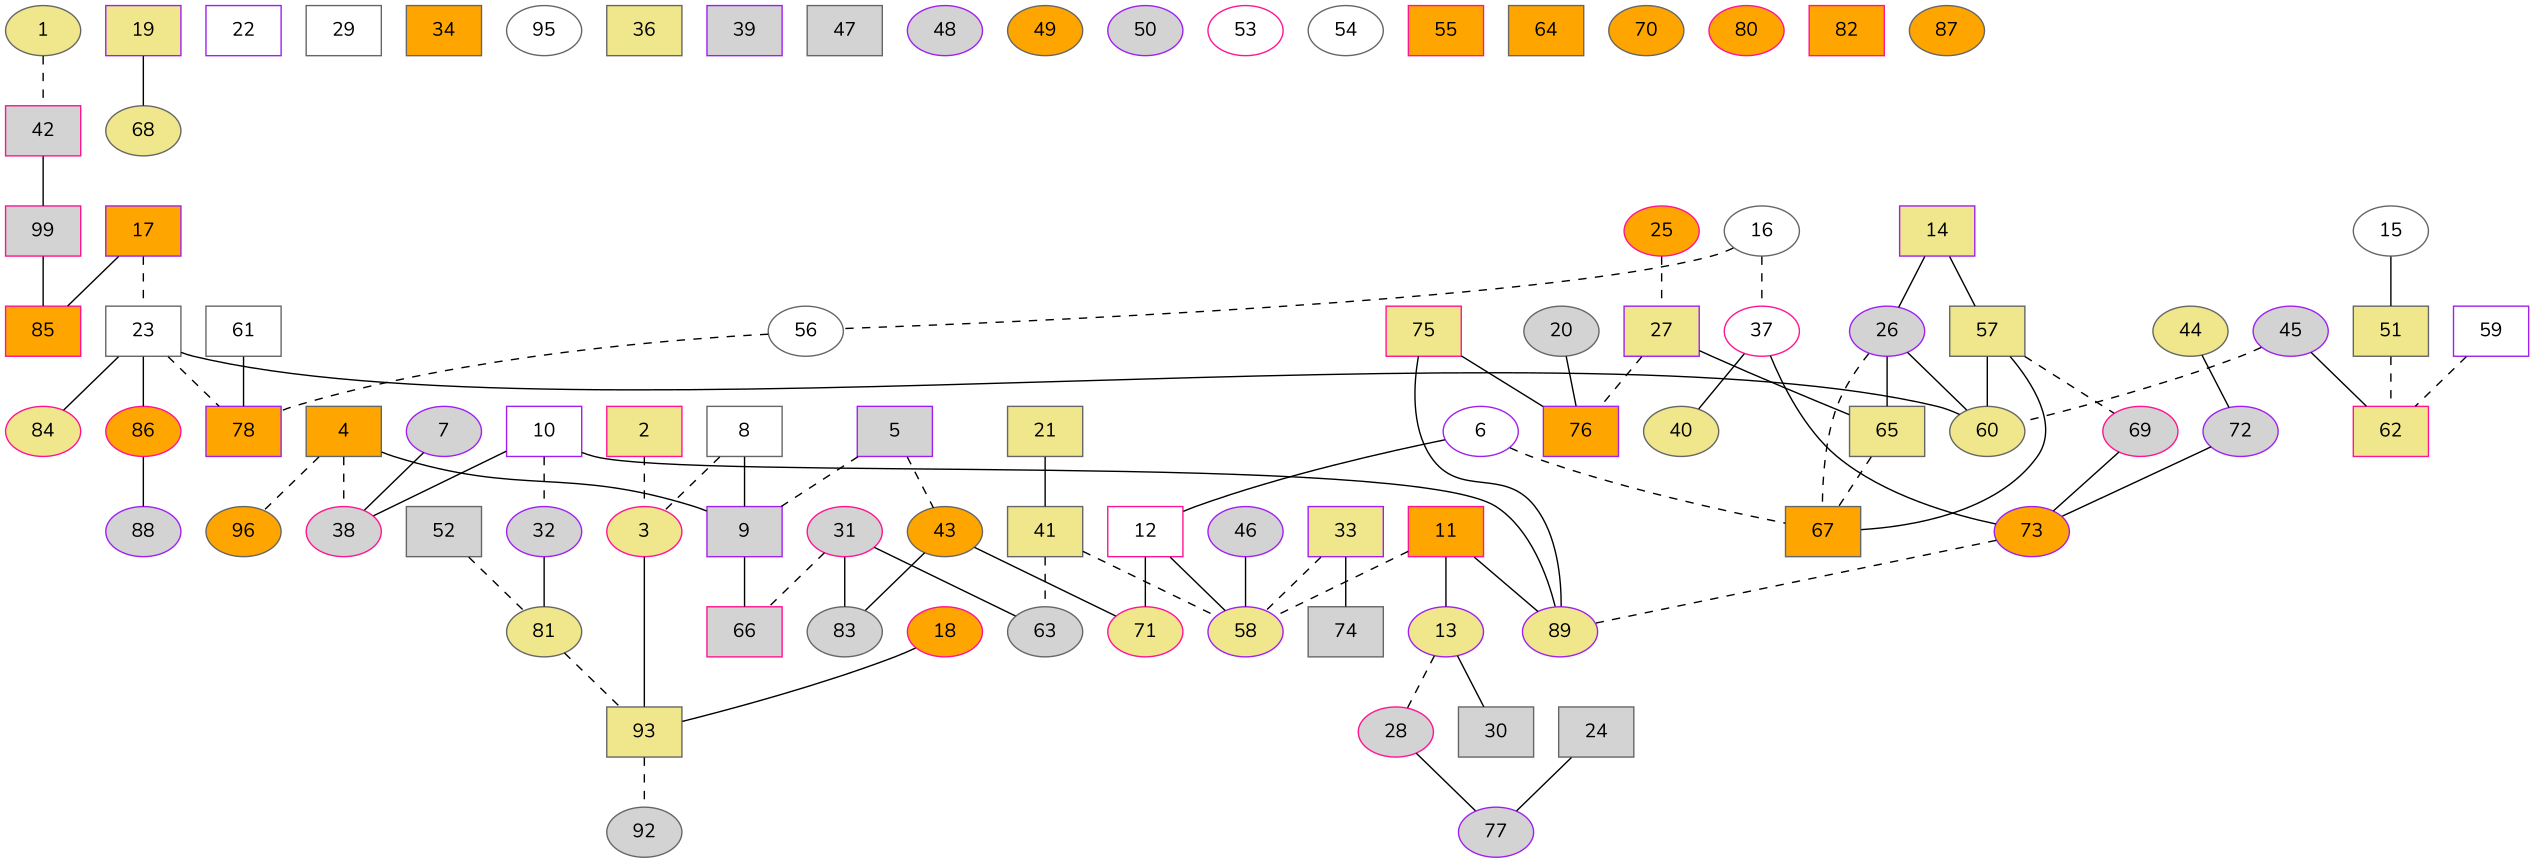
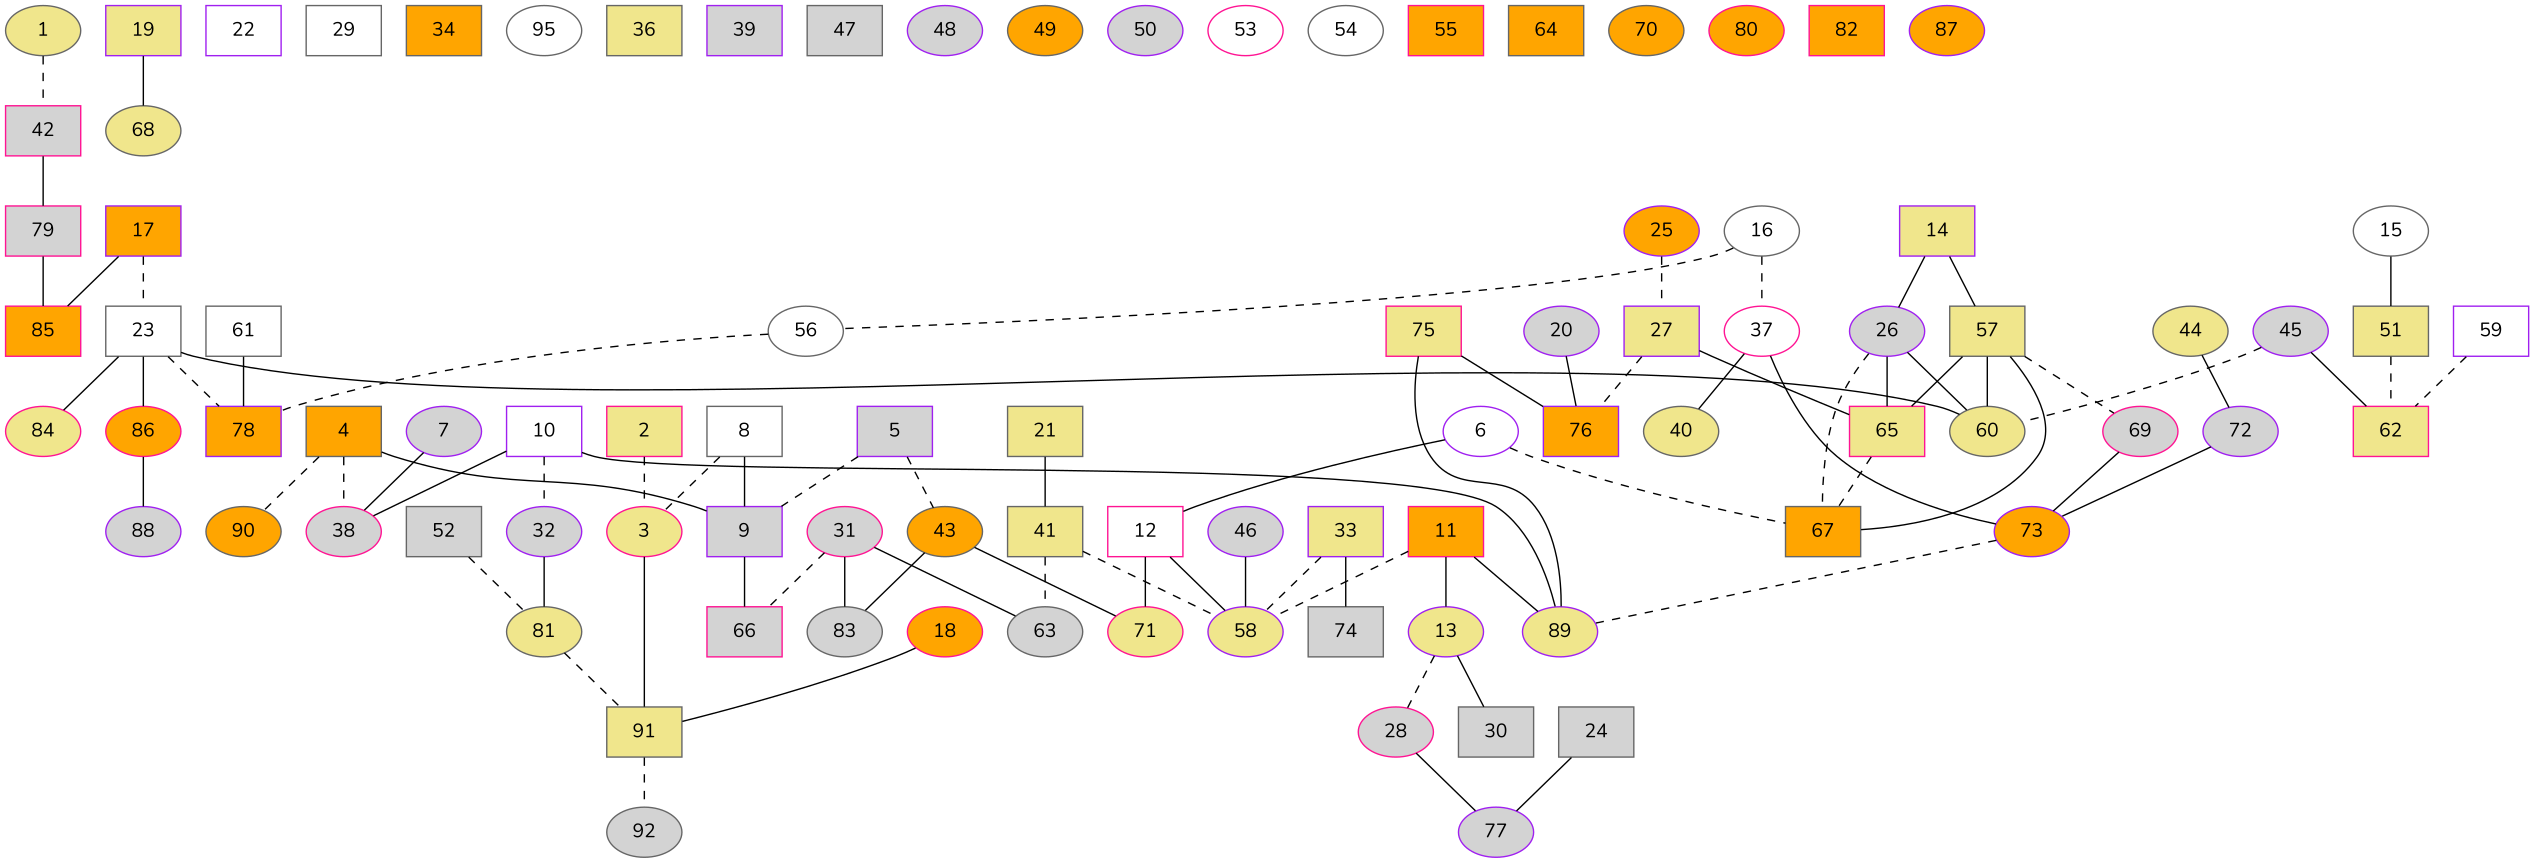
node "87": color gray40 -> purple
node "99": label "99" -> "79"
node "25": color deeppink -> purple
node "20": color gray40 -> purple
edge "57" -- "65": added
node "65": color gray40 -> deeppink
node "96": label "96" -> "90"
node "93": label "93" -> "91"
